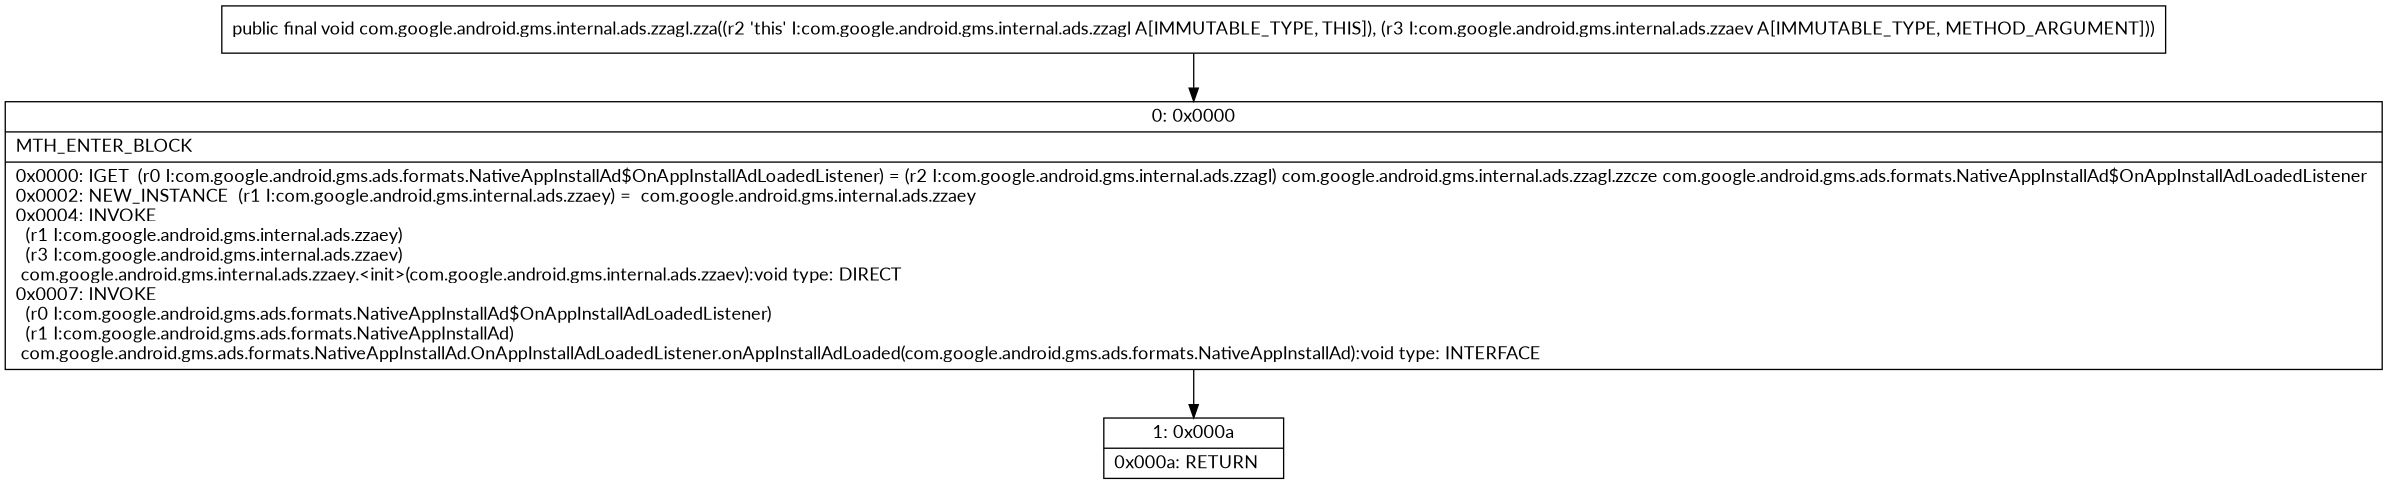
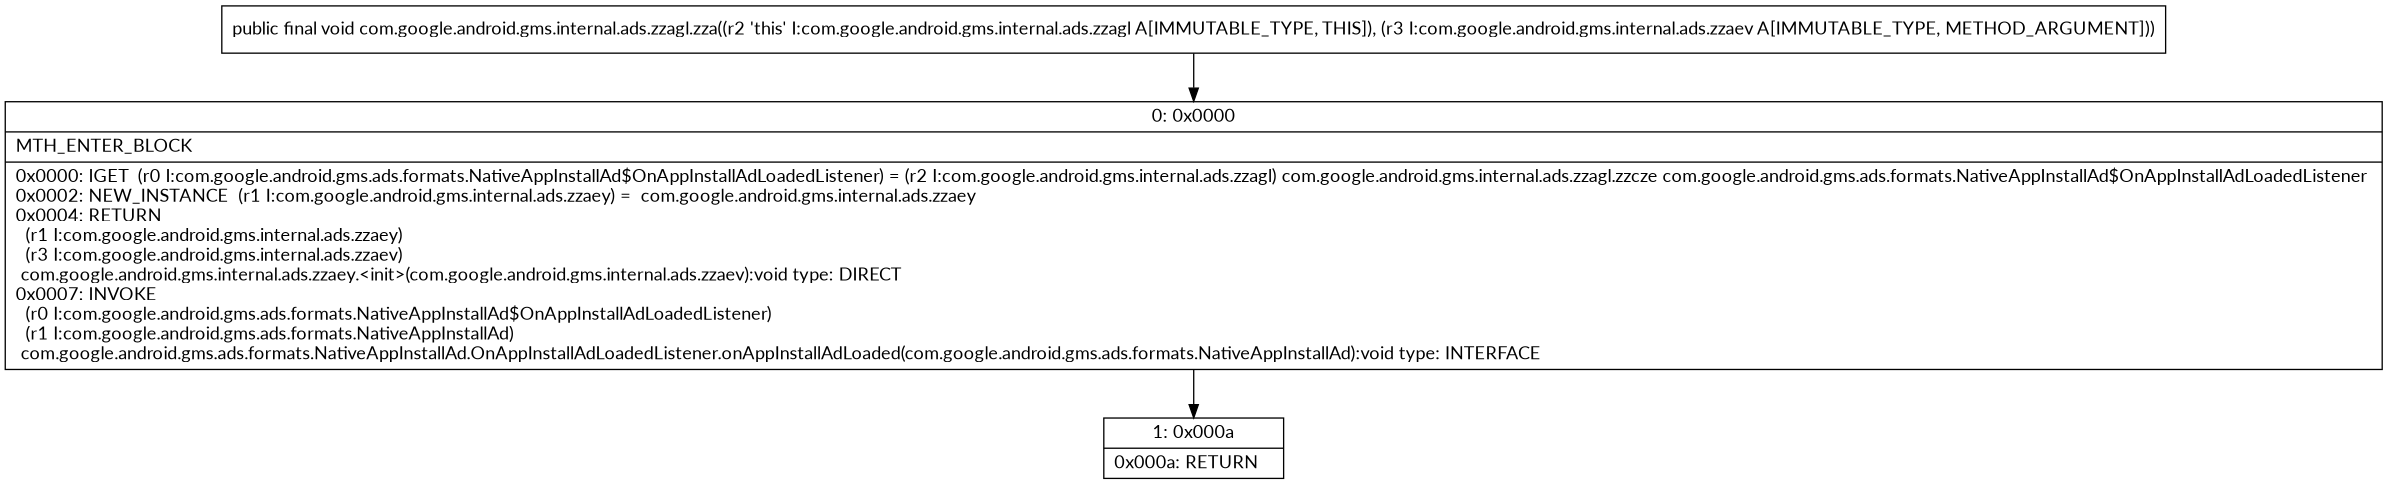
node "0: 0x0000": text "0x0004: INVOKE" -> "0x0004: RETURN"
